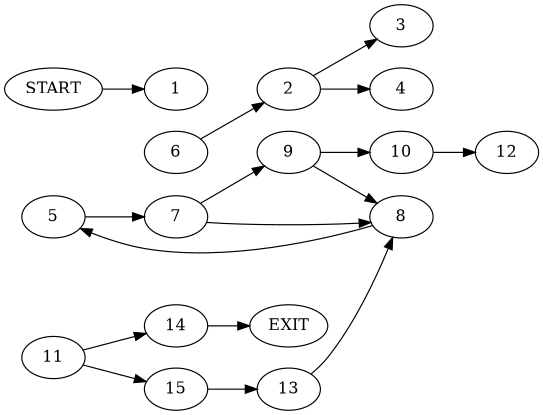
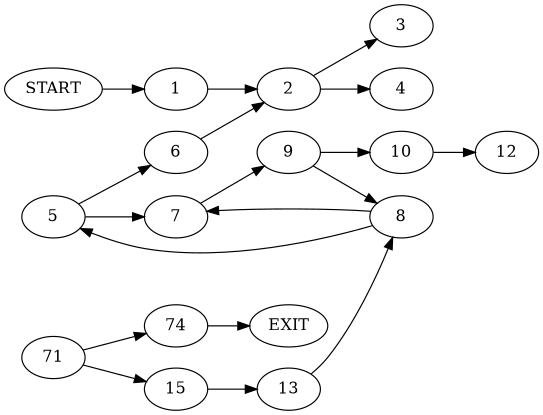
edge "1" -> "2": added
edge "5" -> "6": added
edge "7" -> "8": reversed
node "14": label "14" -> "74"
node "11": label "11" -> "71"
